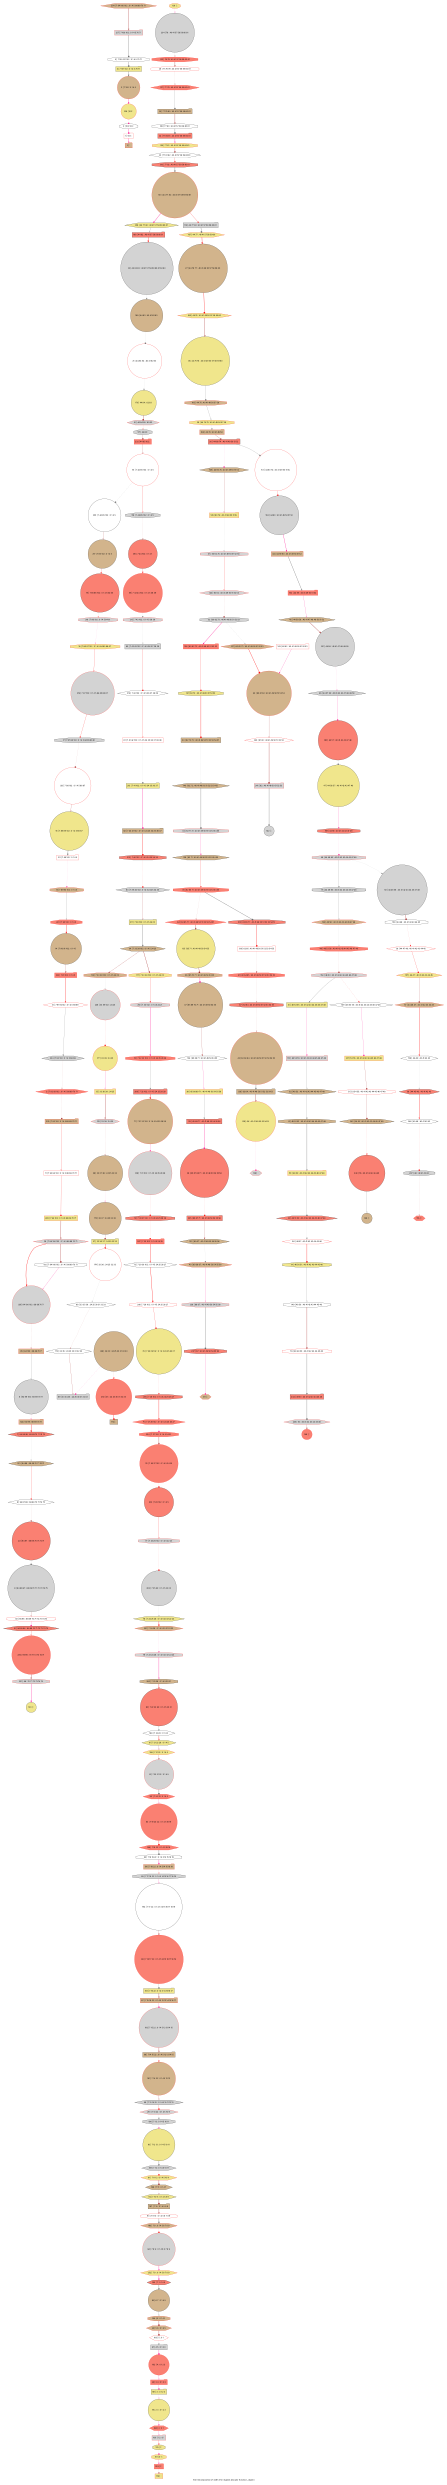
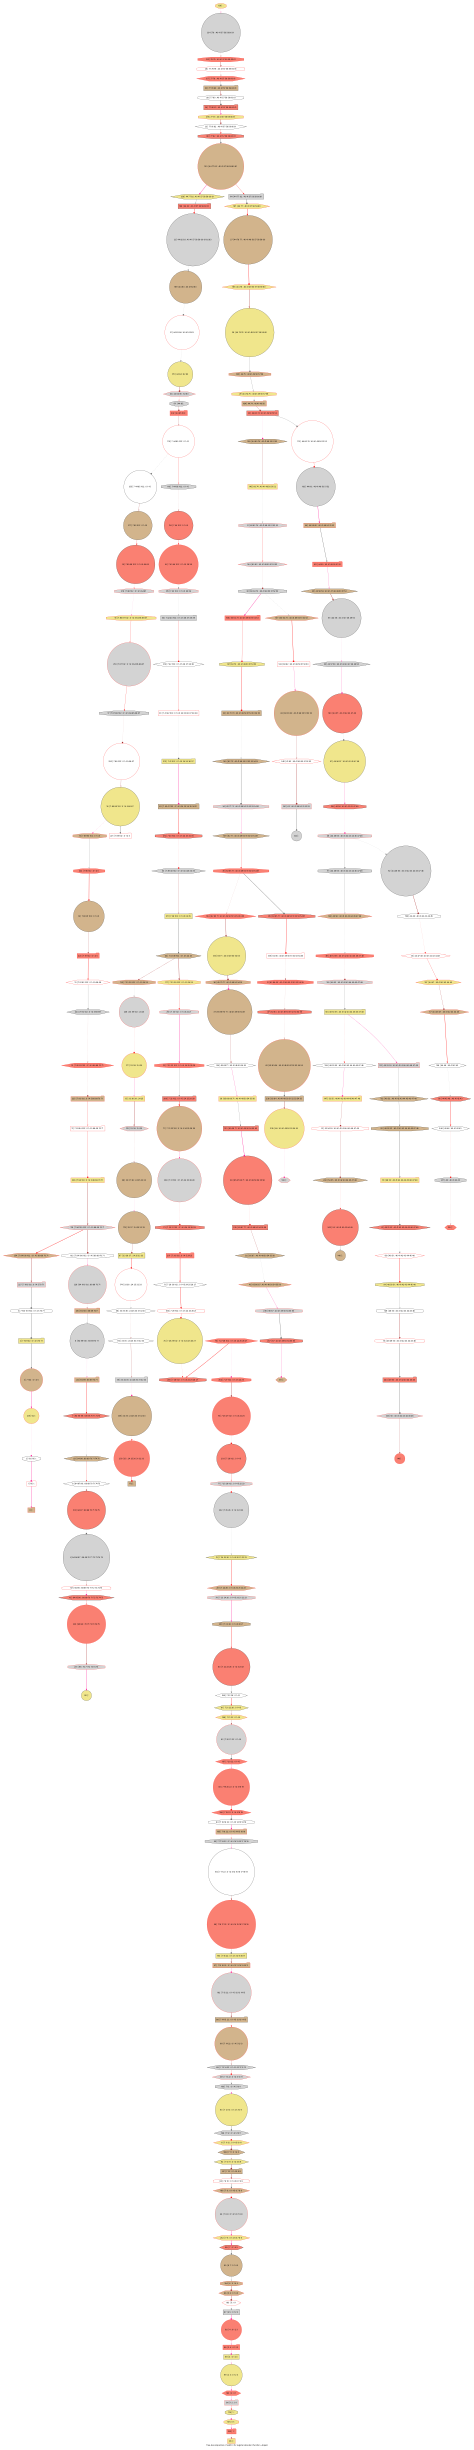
edge "107 | 60 62 73 : 40 41 49 50 51 52 53" -> "43 | 60 61 62 : 40 41 49 50 51 52 53": now "107 | 60 62 73 : 40 41 49 50 51 52 53" -> "143 | 60 62 : 40 41 49 50 51 52 53"
edge "221 | 7 89 102 : 0 1 4 5" -> "15 | 7 89 90 102 : 0 1 4 5": now "16 | 7 88 89 102 : 0 1 4 5 66 67" -> "15 | 7 89 90 102 : 0 1 4 5"
edge "153 | 48 53 : 40 41 42 43 44 45 46 47 48" -> "109 | 48 53 55 : 40 41 42 43 44 45 46 47 48": now "50 | 48 53 55 : 40 41 42 43 44 45 46 47 48" -> "109 | 48 53 55 : 40 41 42 43 44 45 46 47 48"
edge "119 | 7 94 100 102 : 0 1 4 5 68 69 70 71" -> "229 | 94 100 102 : 68 69 70 71": now "119 | 7 94 100 102 : 0 1 4 5 68 69 70 71" -> "254 | 7 94 100 102 : 0 1 4 5 68 69 70 71"
edge "249 | 34 35 : 24 25 30 31 32 33" -> "69 | 33 34 35 : 24 25 30 31 32 33": reversed
edge "205 | 7 28 102 : 0 1 4 5 24 25 26 27" -> "75 | 7 27 28 102 : 0 1 4 5 24 25 26 27": reversed
